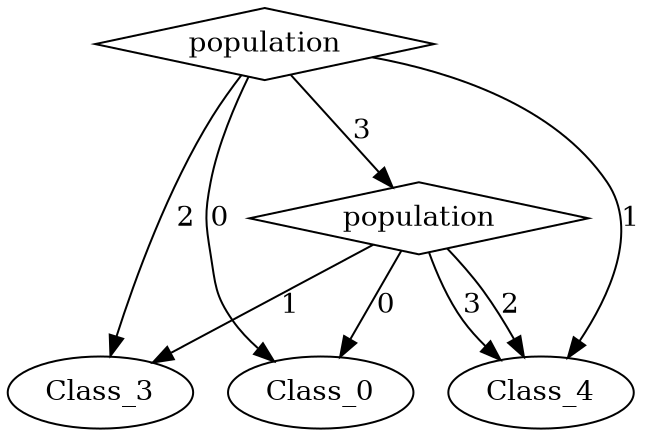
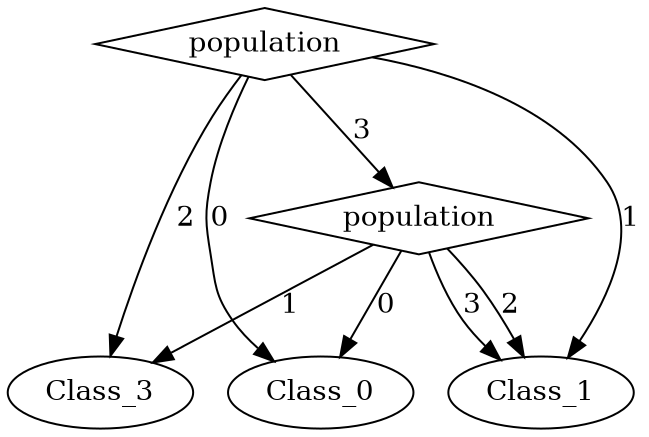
node "Class_4": label "Class_4" -> "Class_1"
